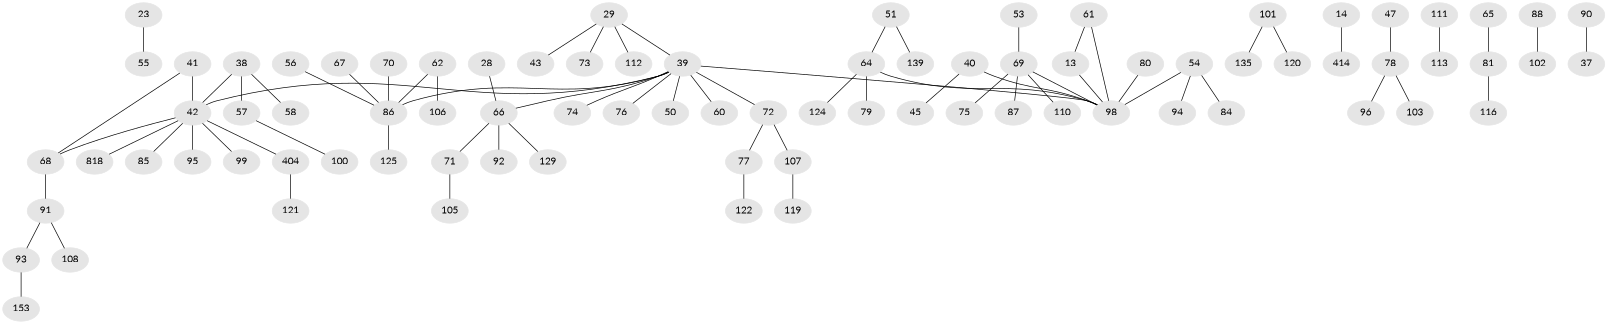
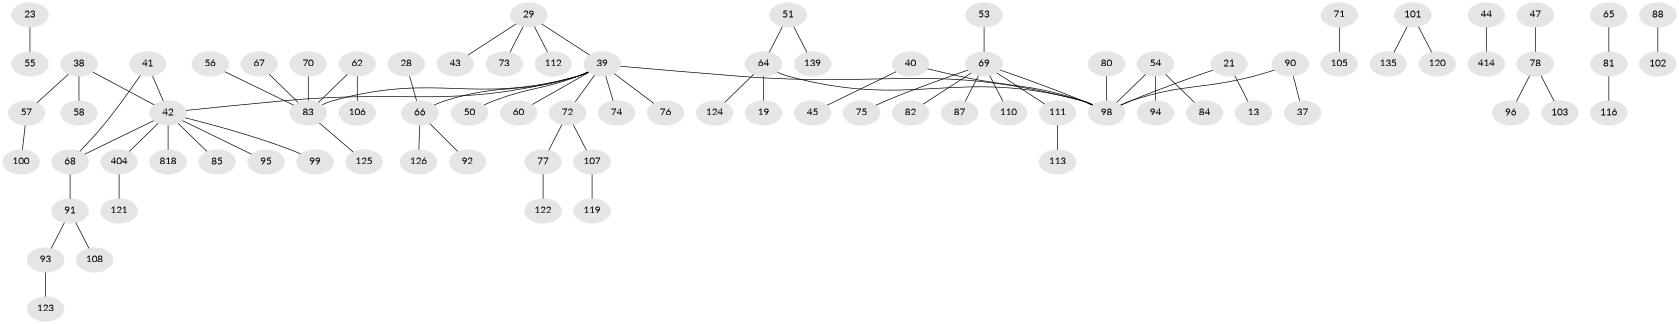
node "61": label "61" -> "21"
node "14": label "14" -> "44"
edge "13" -- "98": now "90" -- "98"
edge "69" -- "111": added
node "86": label "86" -> "83"
node "79": label "79" -> "19"
node "82": added
edge "66" -- "71": removed
node "129": label "129" -> "126"
node "153": label "153" -> "123"
